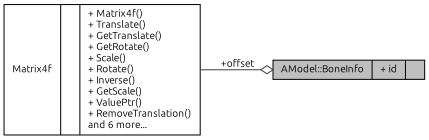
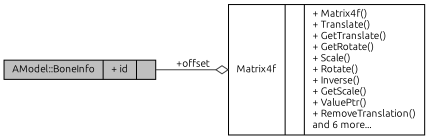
edge "Matrix4f" -> "AModel::BoneInfo": reversed
